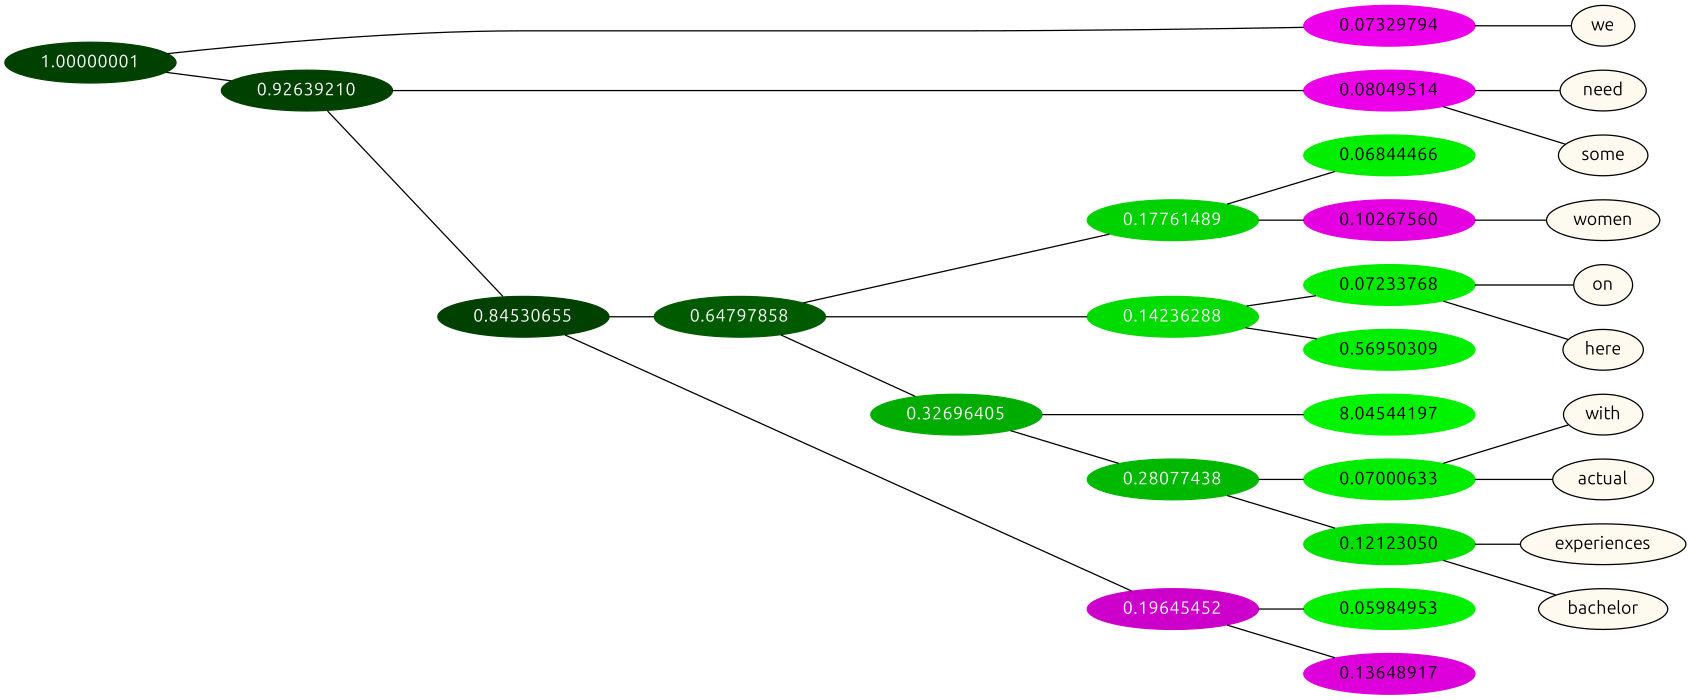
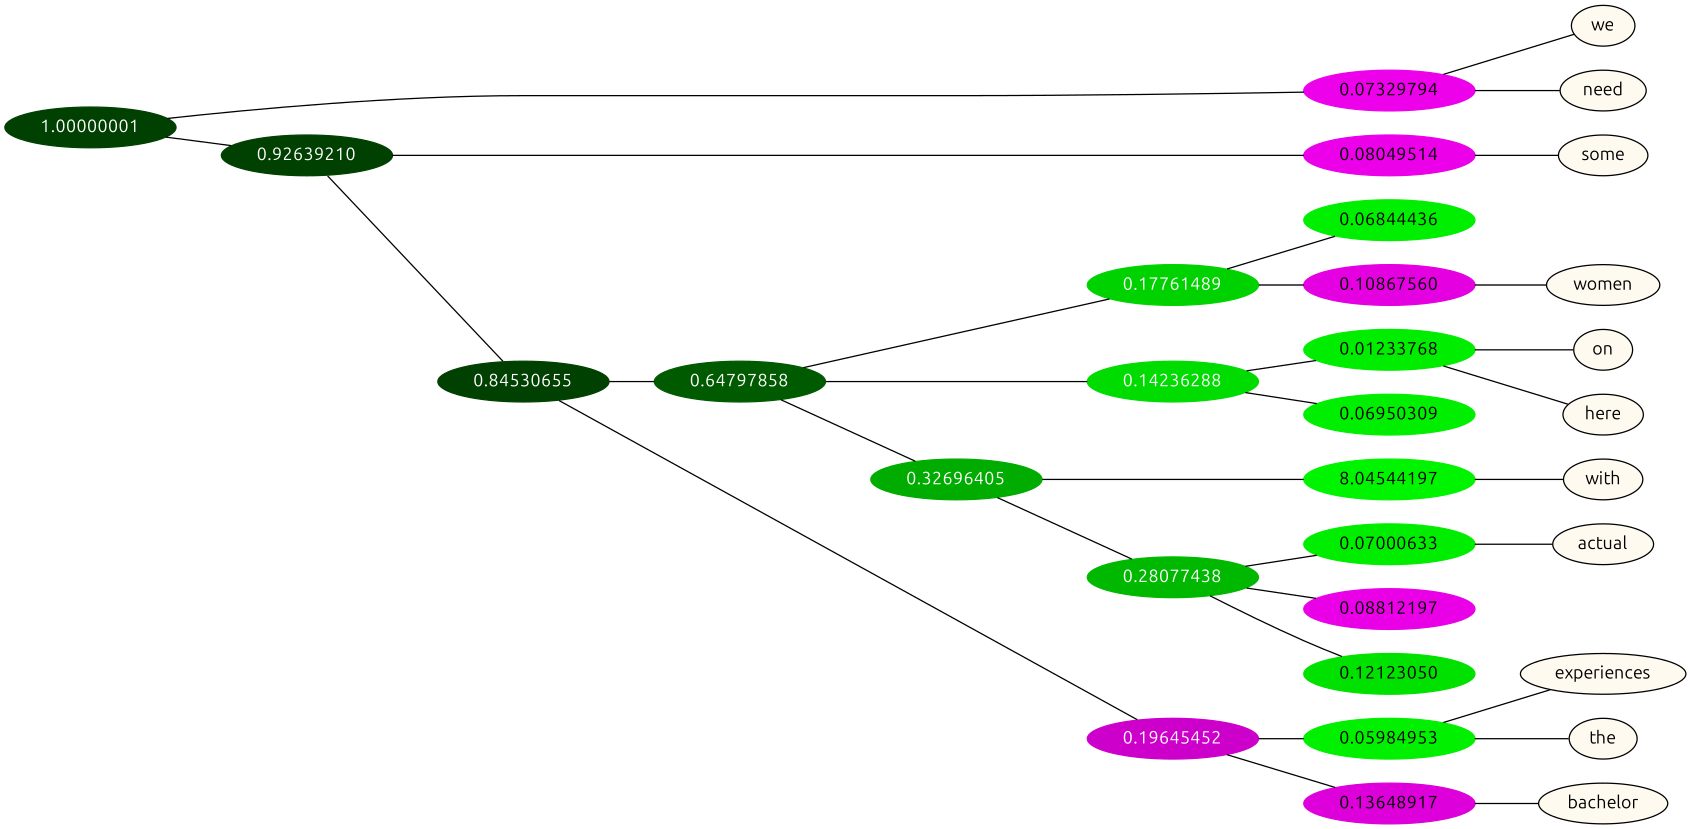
edge "0.08049514" -- "need": now "0.07329794" -- "need"
node "0.06844466": label "0.06844466" -> "0.06844436"
node "0.10267560": label "0.10267560" -> "0.10867560"
node "0.07233768": label "0.07233768" -> "0.01233768"
node "0.56950309": label "0.56950309" -> "0.06950309"
edge "with" -- "0.07000633": now "with" -- "8.04544197"
edge "0.12123050" -- "experiences": now "0.05984953" -- "experiences"
edge "0.12123050" -- "bachelor": now "0.13648917" -- "bachelor"
node "0.08812197": added
node "the": added
